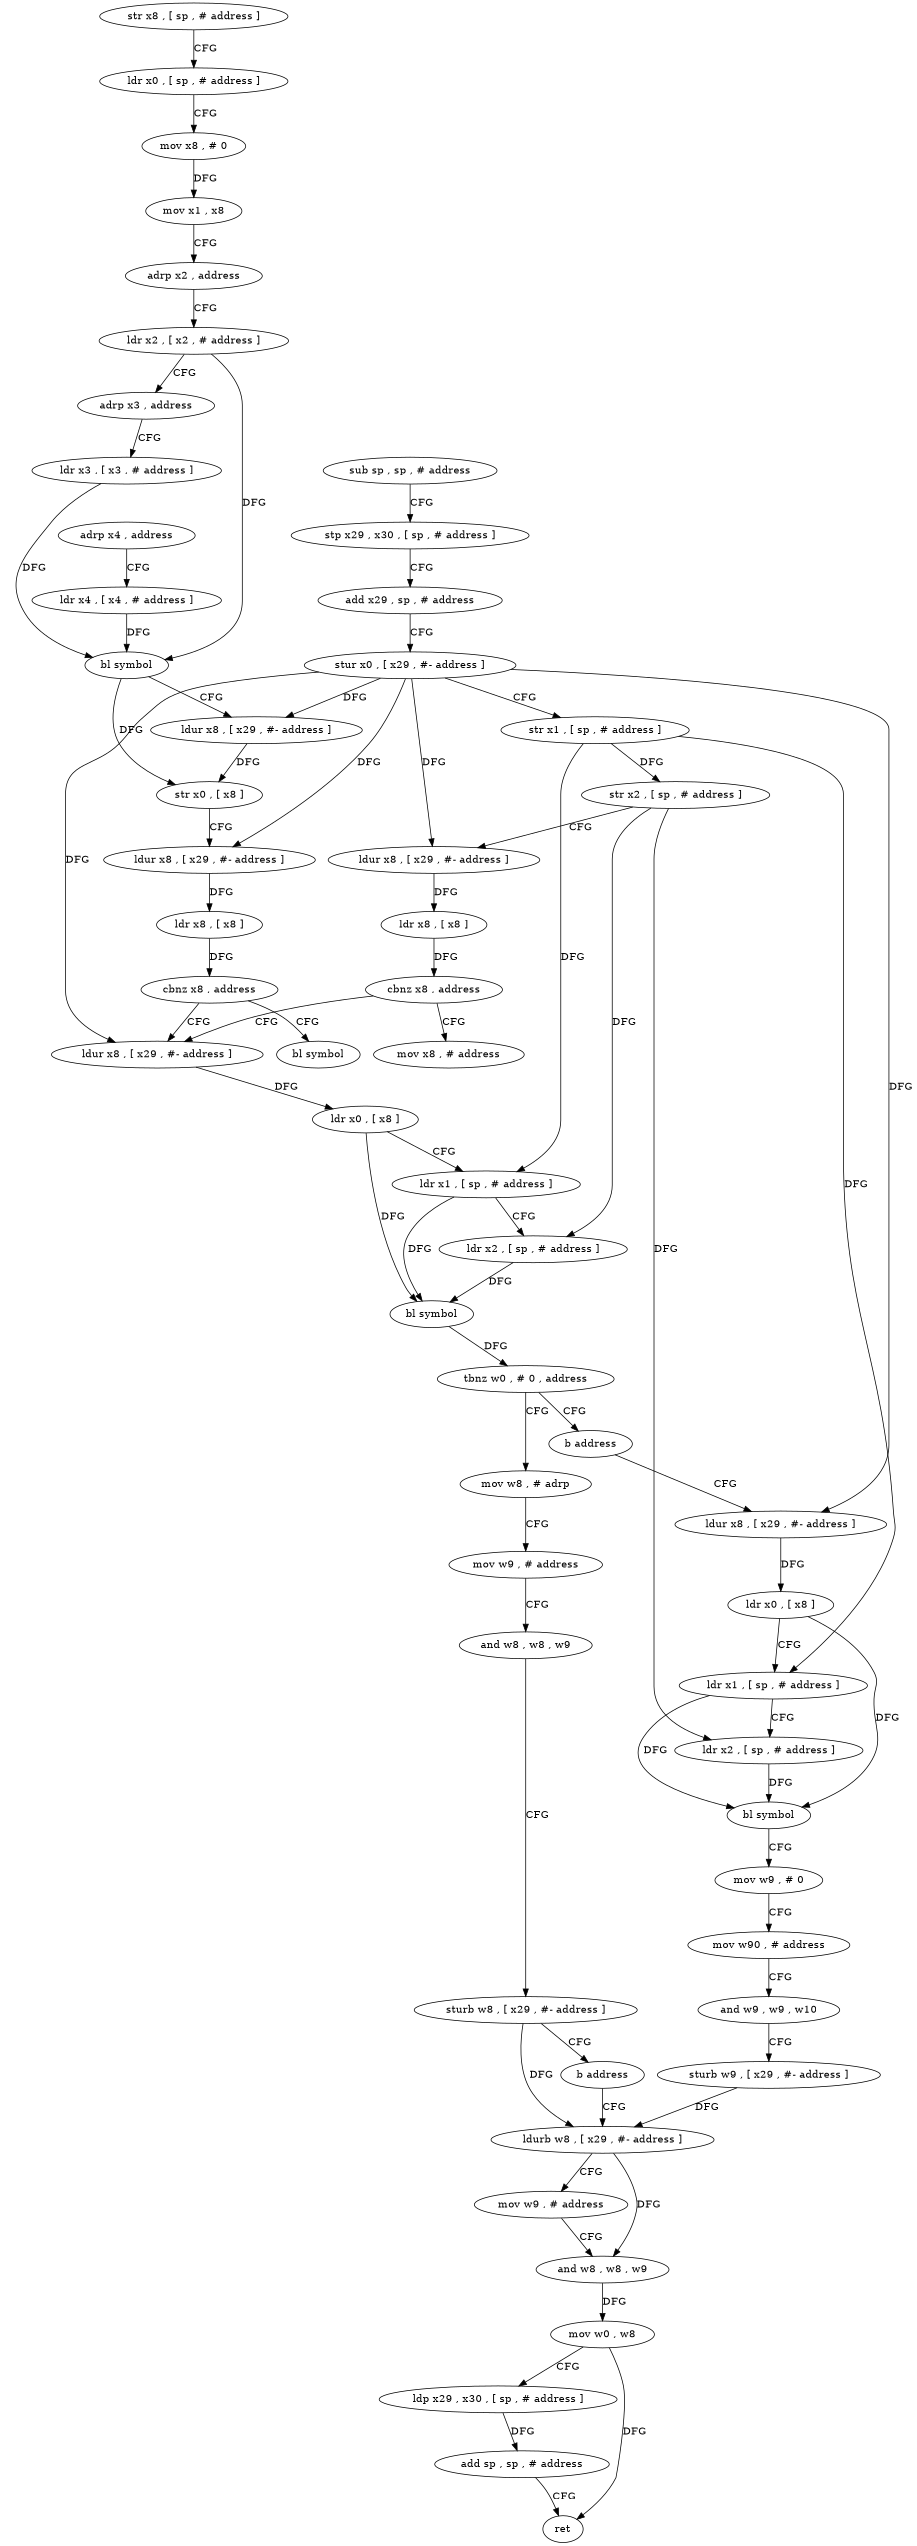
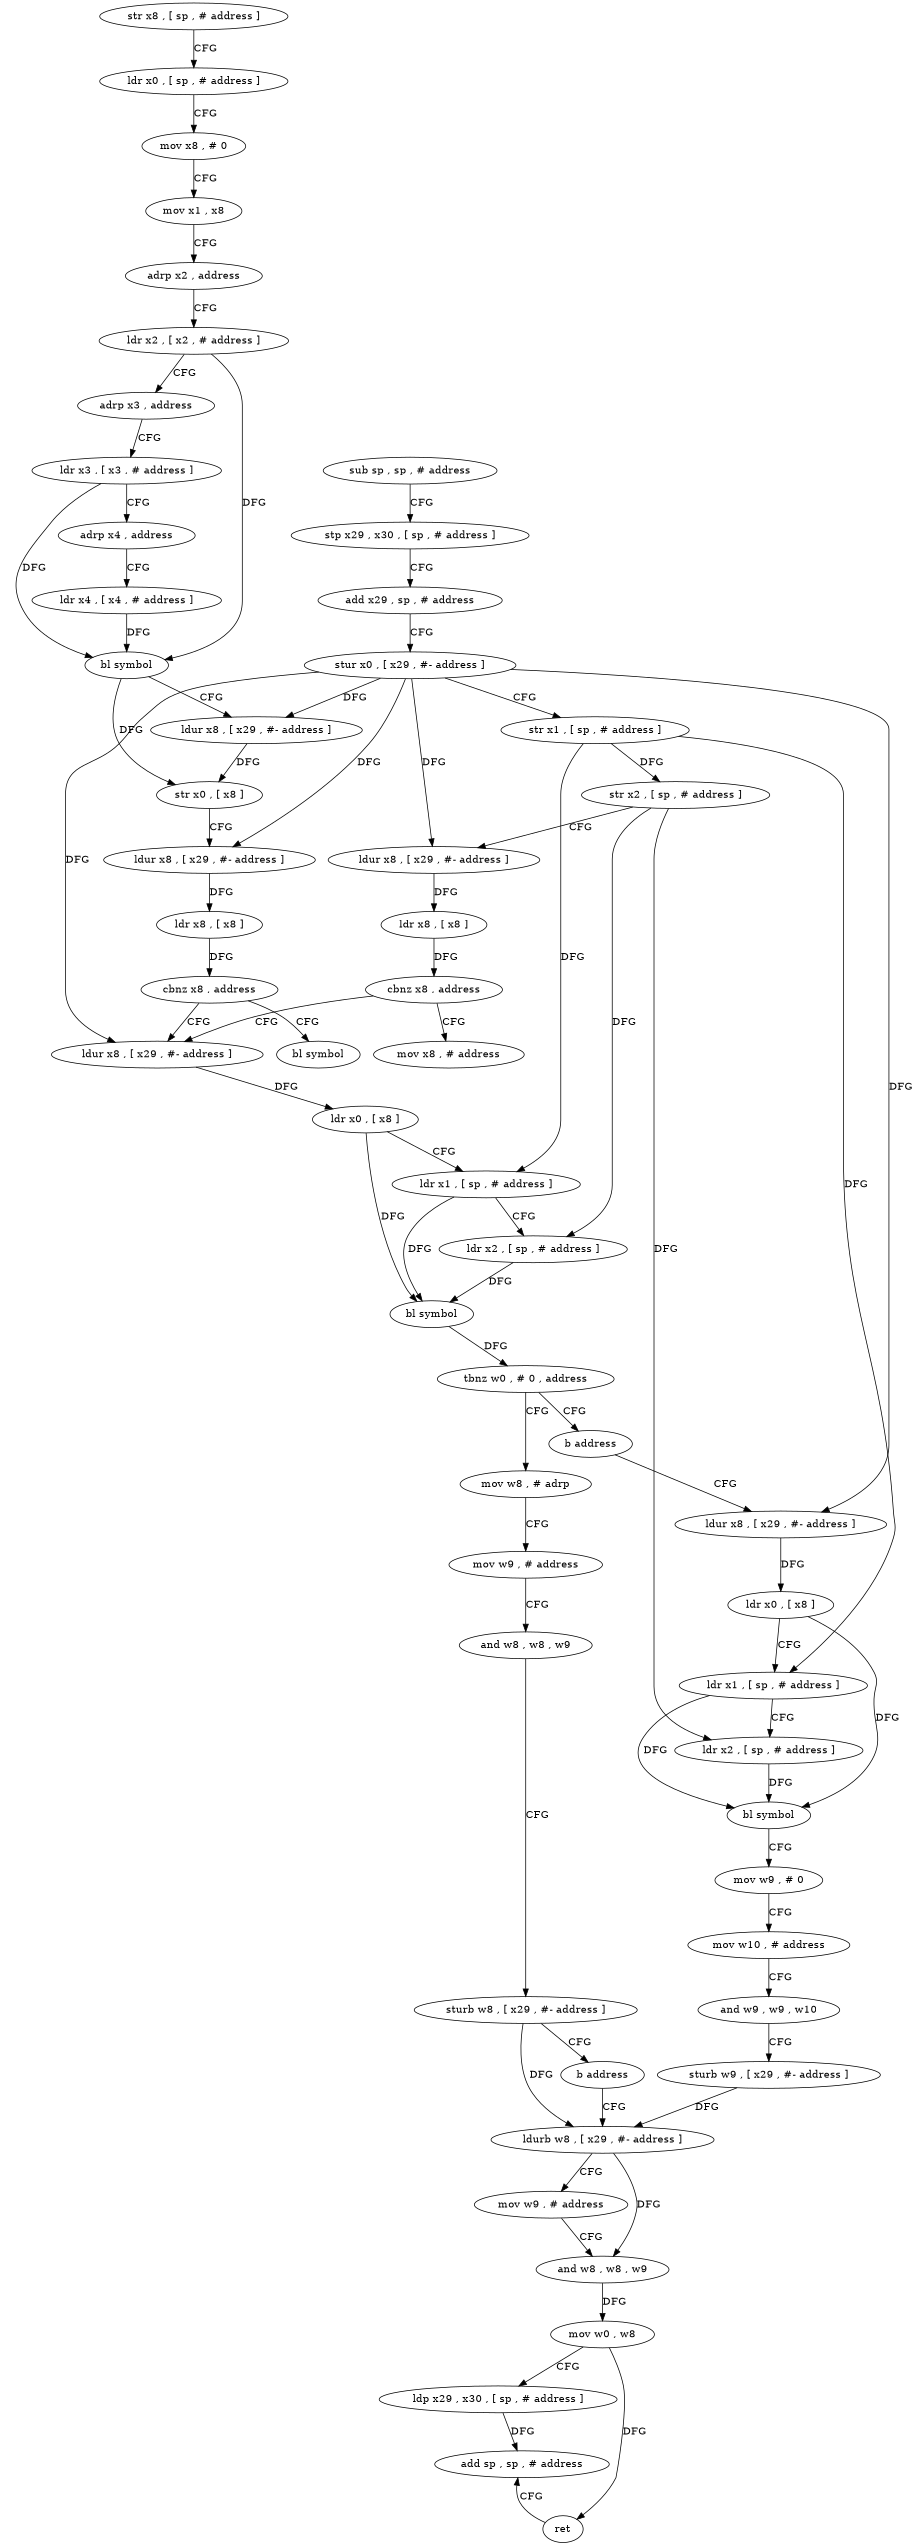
edge "mov x8 , # 0" -> "mov x1 , x8": label "DFG" -> "CFG"
edge "ldr x3 , [ x3 , # address ]" -> "adrp x4 , address": added, label "CFG"
node "mov w90 , # address": label "mov w90 , # address" -> "mov w10 , # address"
edge "add sp , sp , # address" -> "ret": reversed
